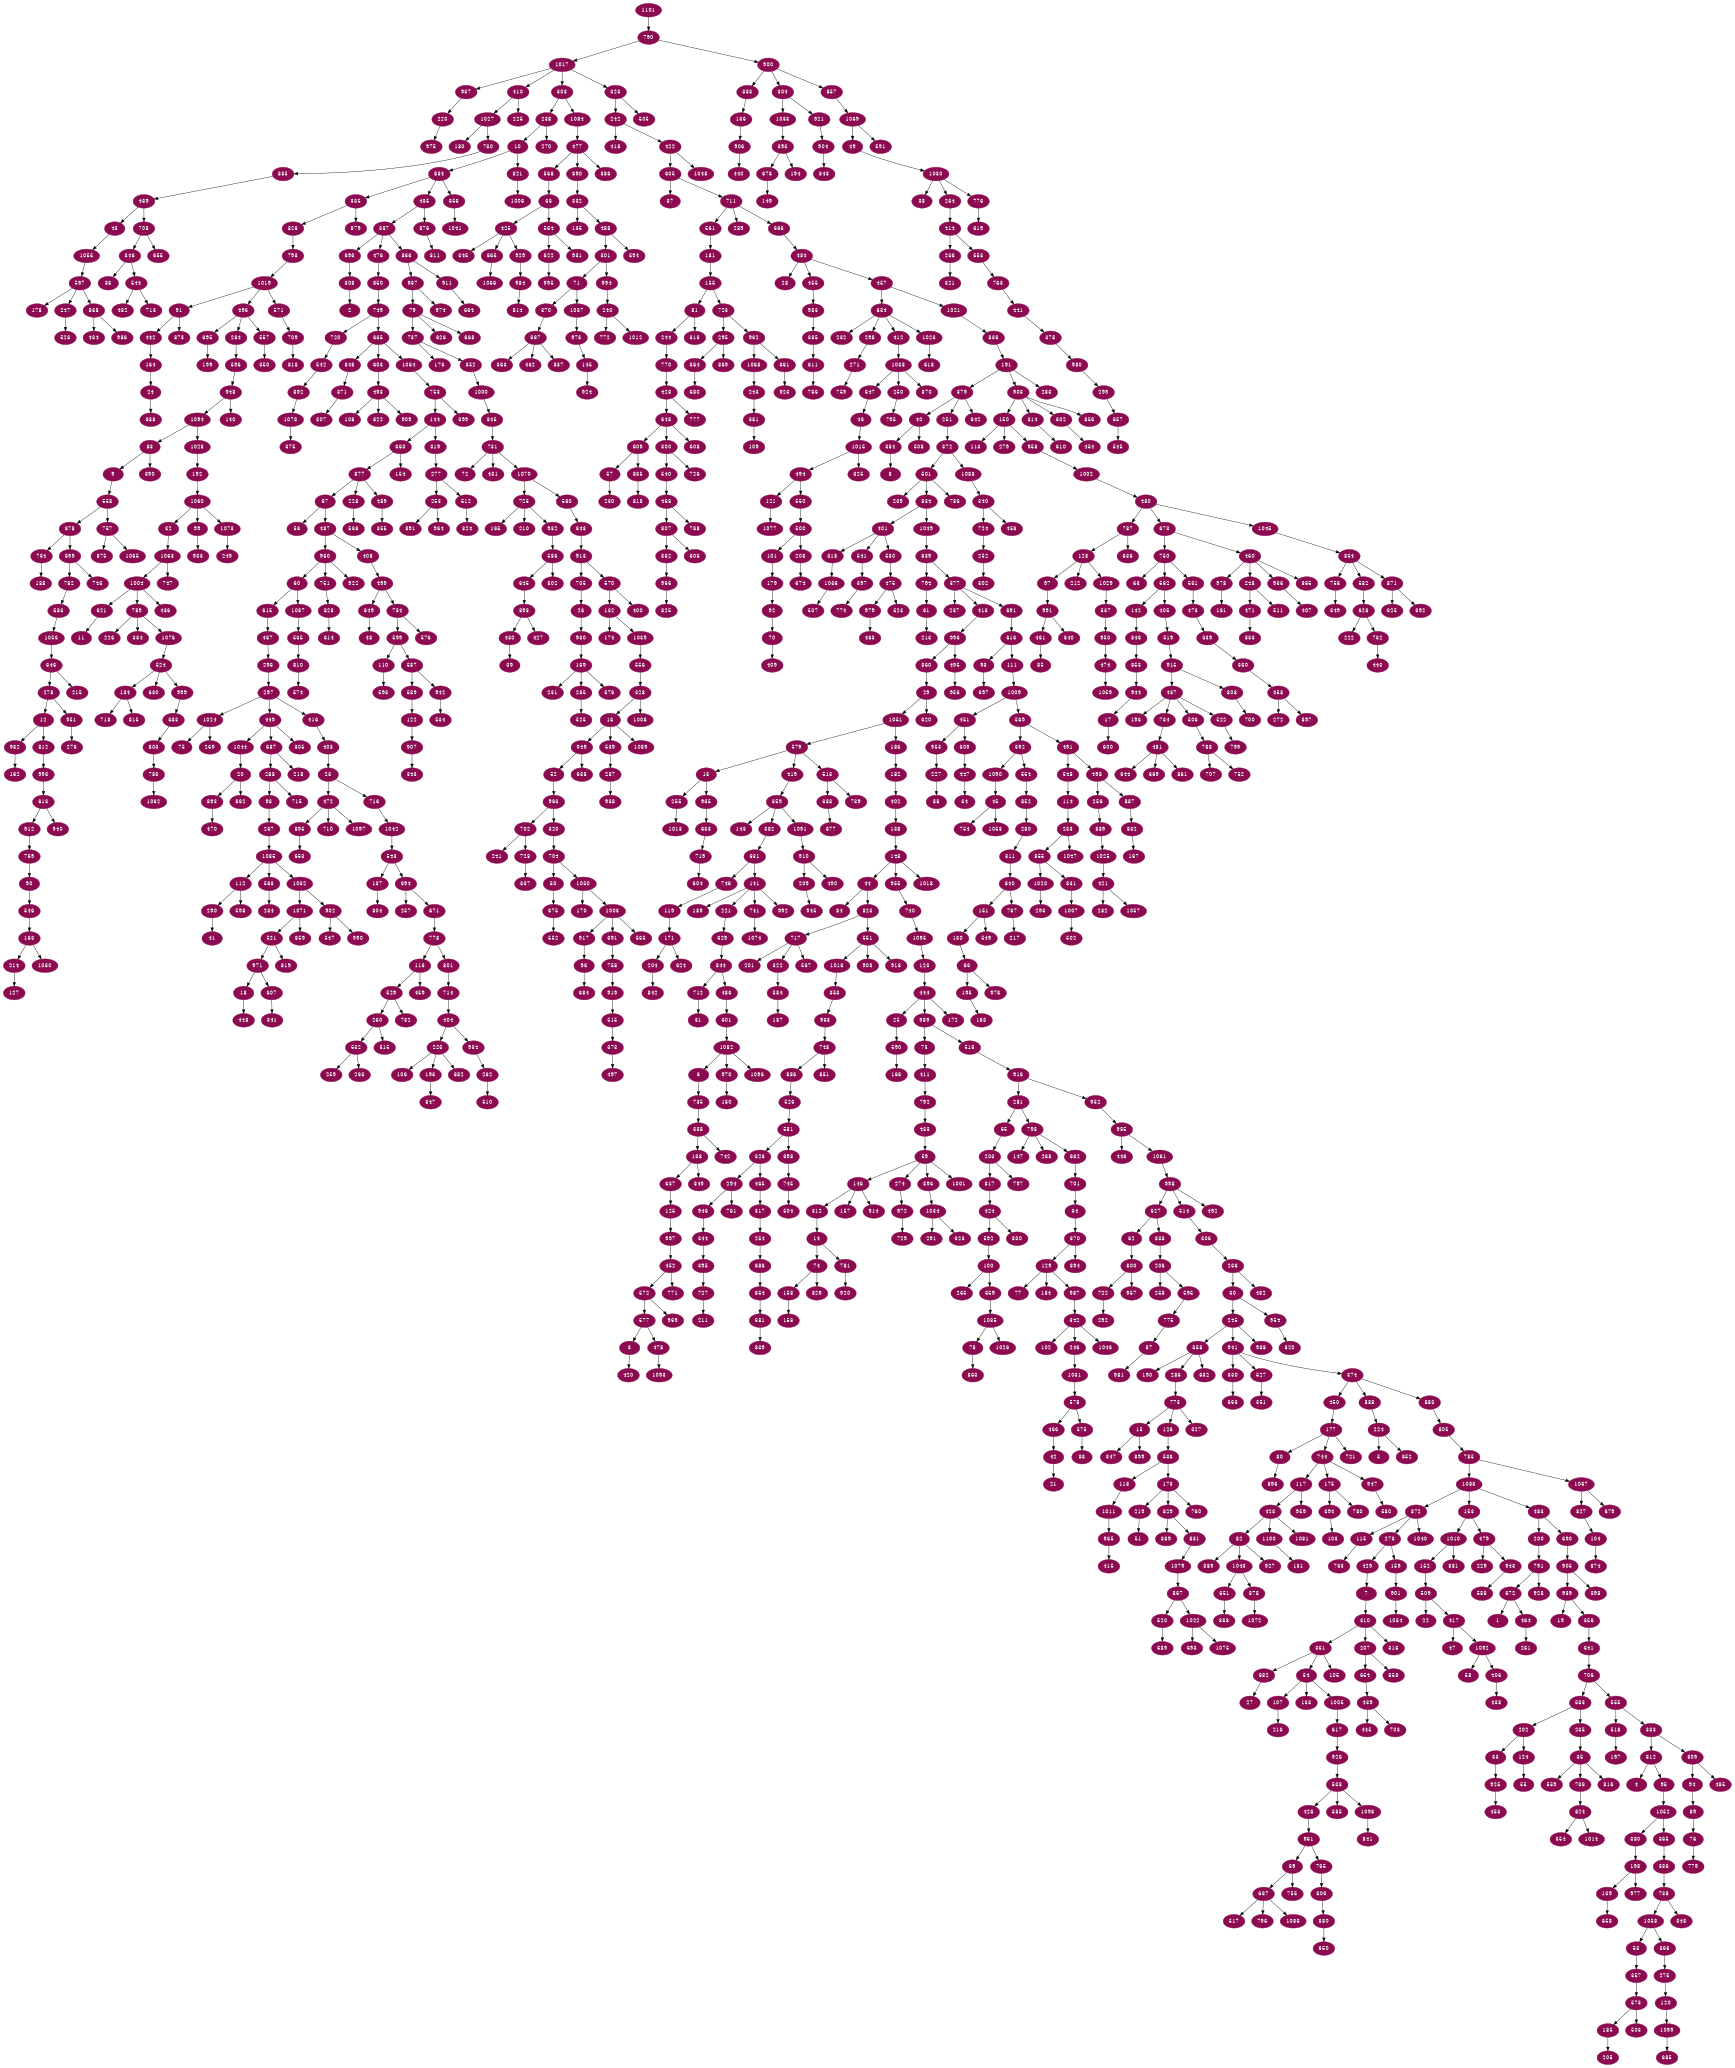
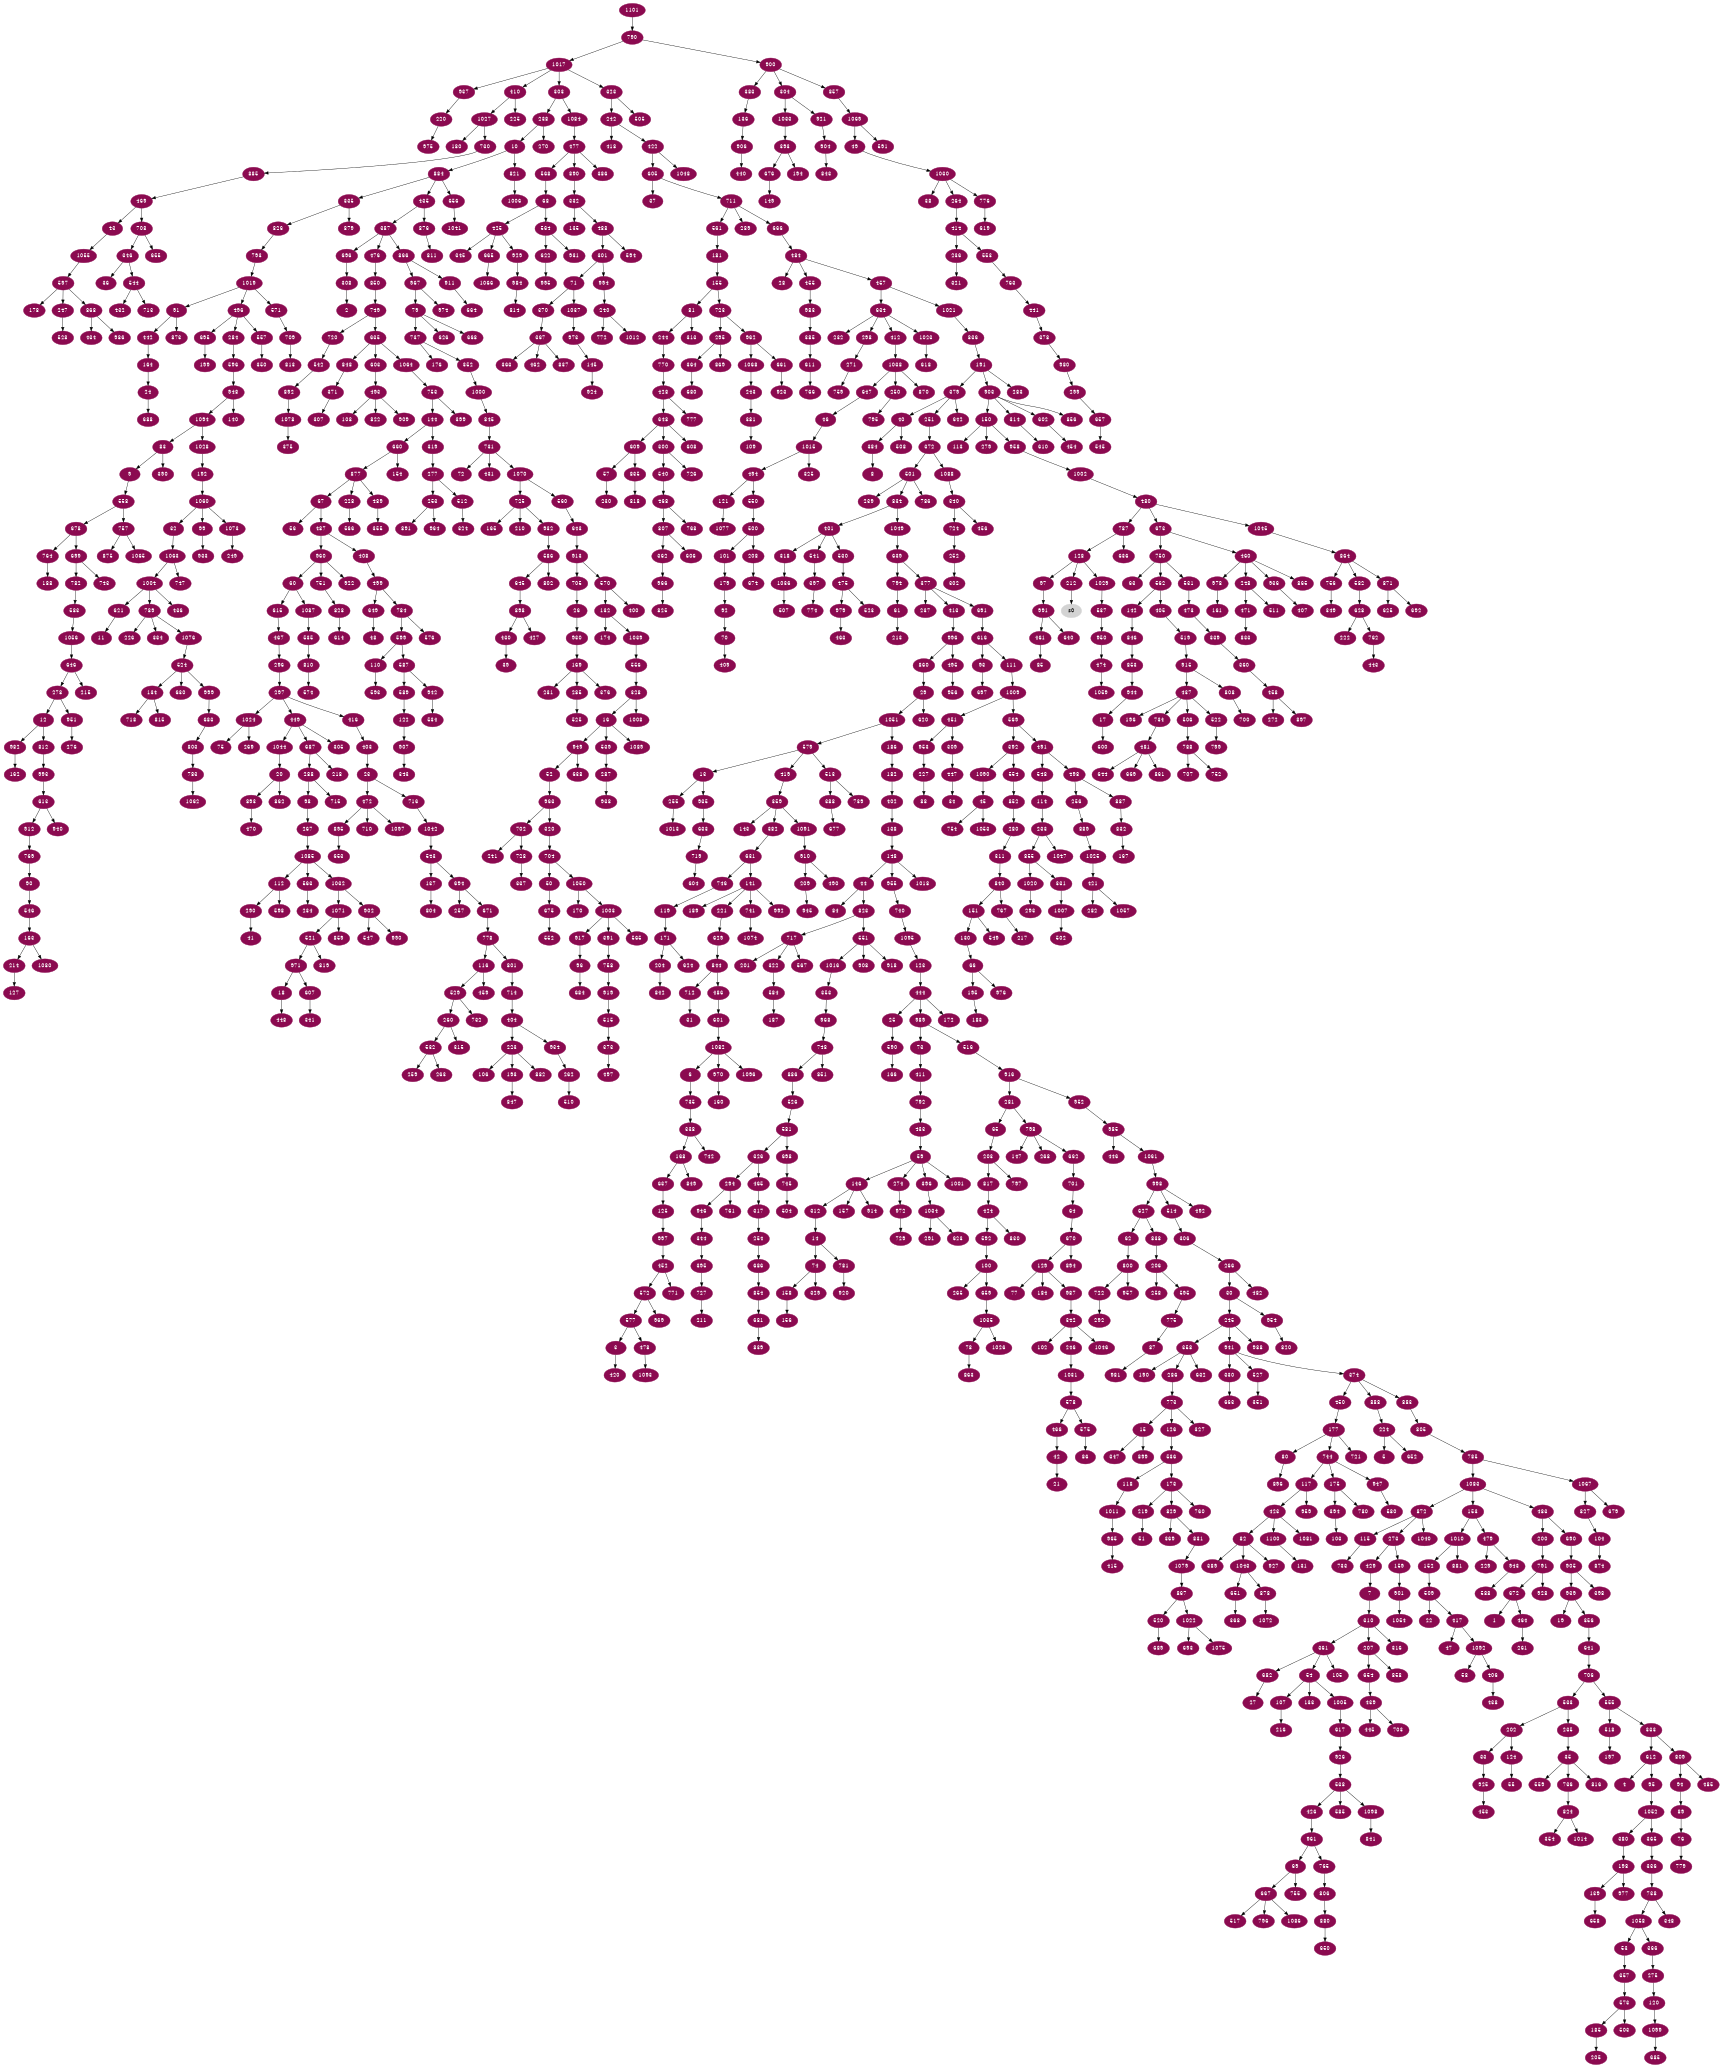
node "s0": added
